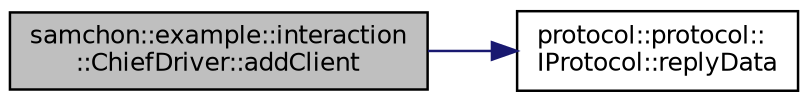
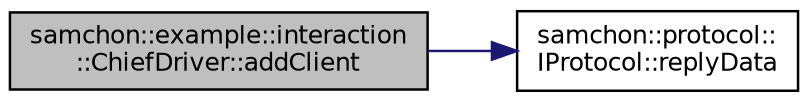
node "protocol::protocol:: IProtocol::replyData": label "protocol::protocol:: IProtocol::replyData" -> "samchon::protocol:: IProtocol::replyData"
